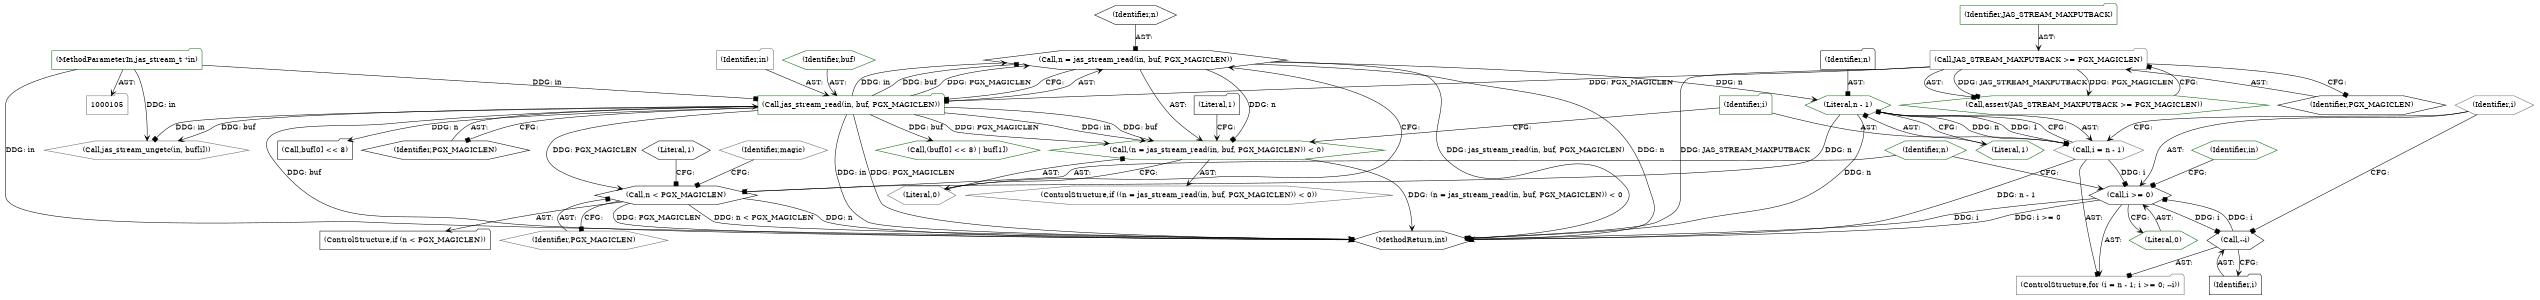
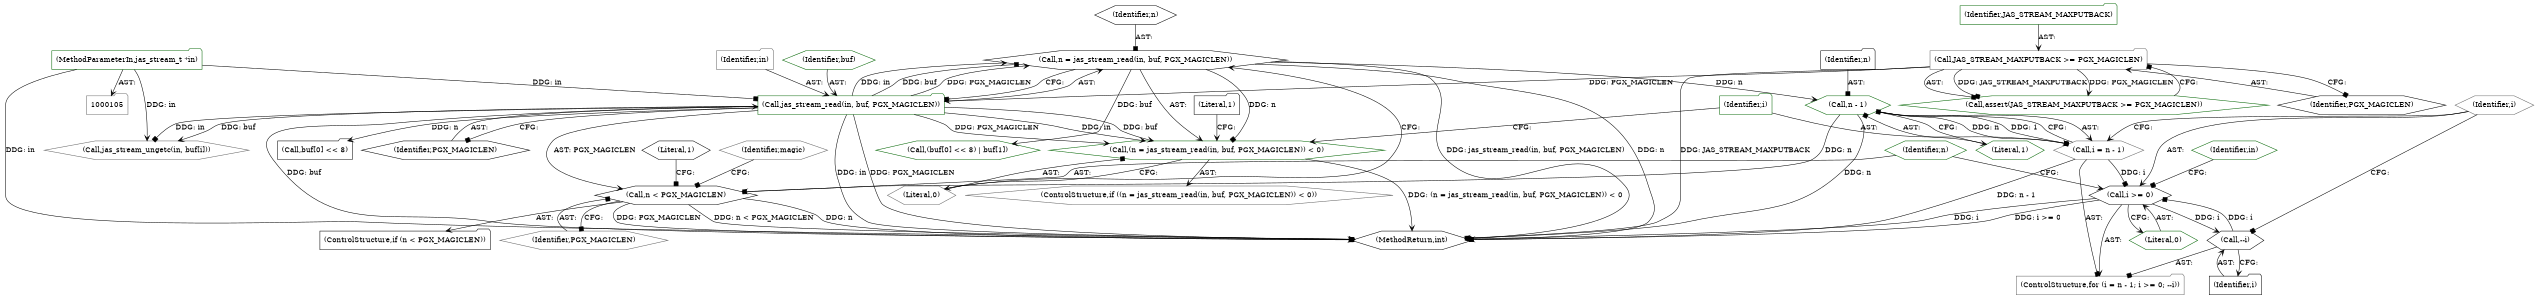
edge "(Call,JAS_STREAM_MAXPUTBACK >= PGX_MAGICLEN)" -> "(Call,jas_stream_read(in, buf, PGX_MAGICLEN))": arrowhead box -> vee
node "(Literal,n - 1)": label "(Literal,n - 1)" -> "(Call,n - 1)"
edge "(Call,jas_stream_read(in, buf, PGX_MAGICLEN))" -> "(Call,(buf[0] << 8) | buf[1])": now "(Call,n = jas_stream_read(in, buf, PGX_MAGICLEN))" -> "(Call,(buf[0] << 8) | buf[1])"
edge "(Call,jas_stream_read(in, buf, PGX_MAGICLEN))" -> "(Call,n < PGX_MAGICLEN)": label "DDG: PGX_MAGICLEN" -> "AST: PGX_MAGICLEN"
edge "(Call,i >= 0)" -> "(Call,--i)": arrowhead box -> vee
